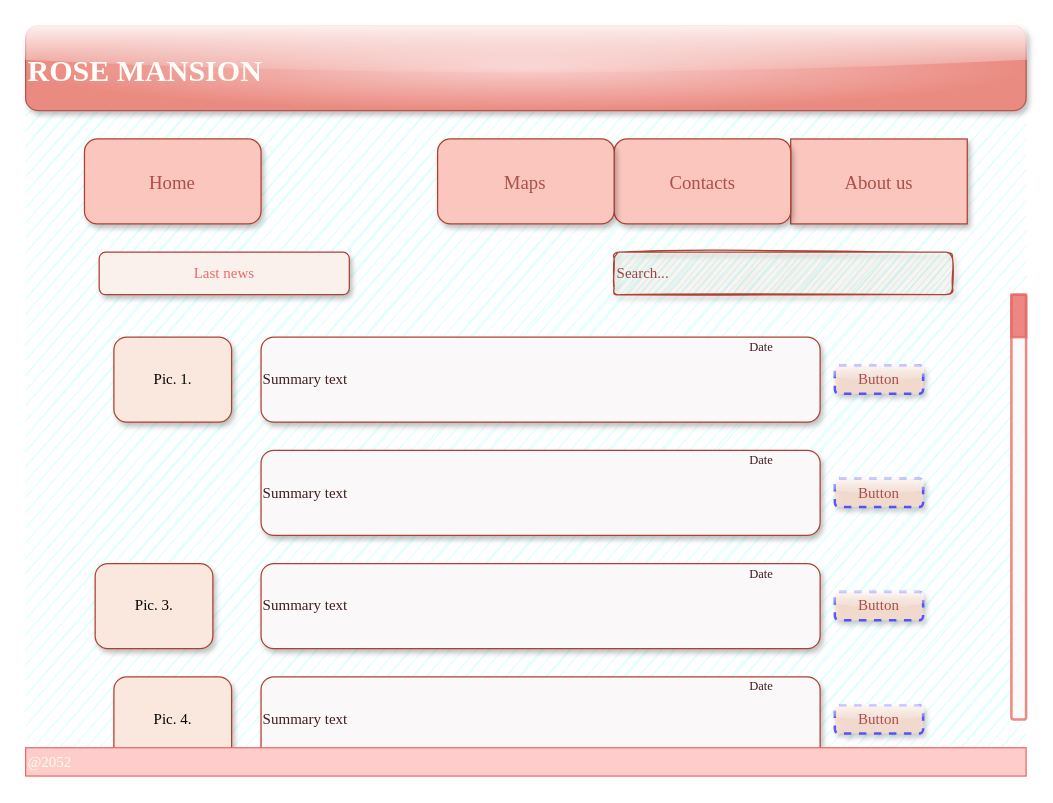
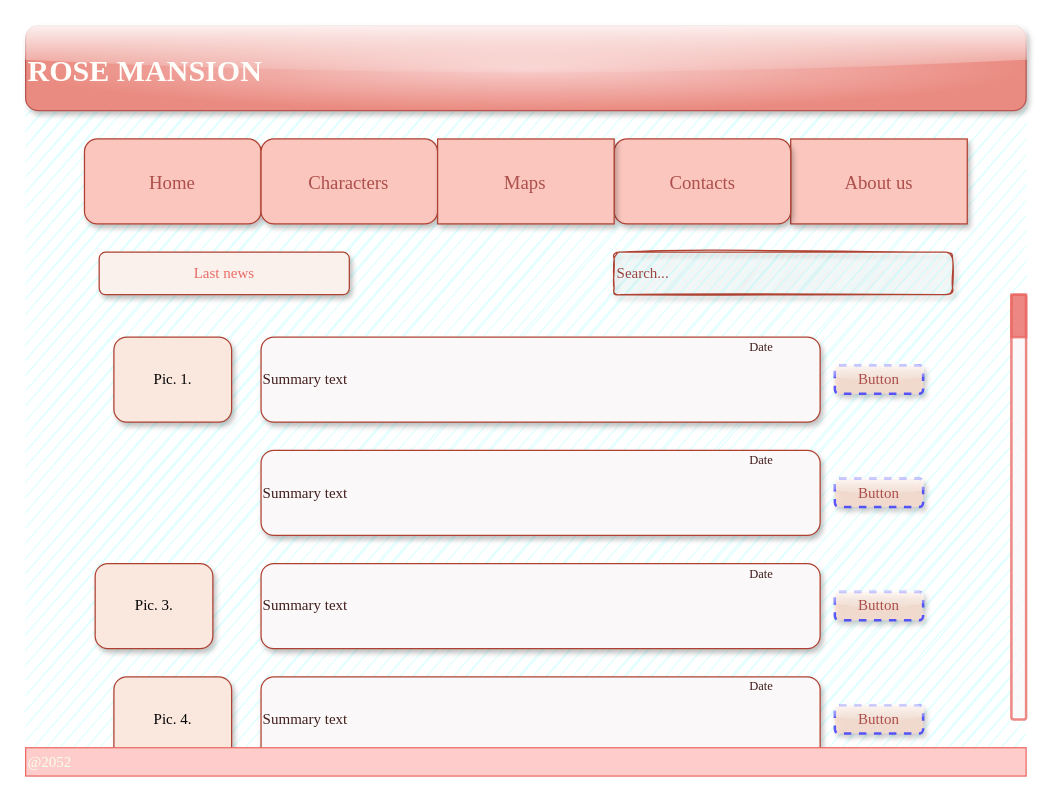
node "Characters": added
node "Maps": shape rounded rectangle -> rectangle
node "Search...": fillcolor #d5e8d4 -> #d9ffff
